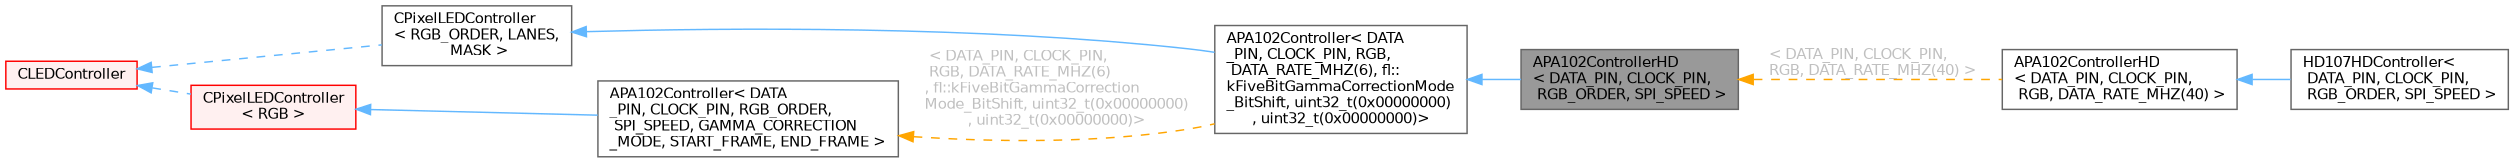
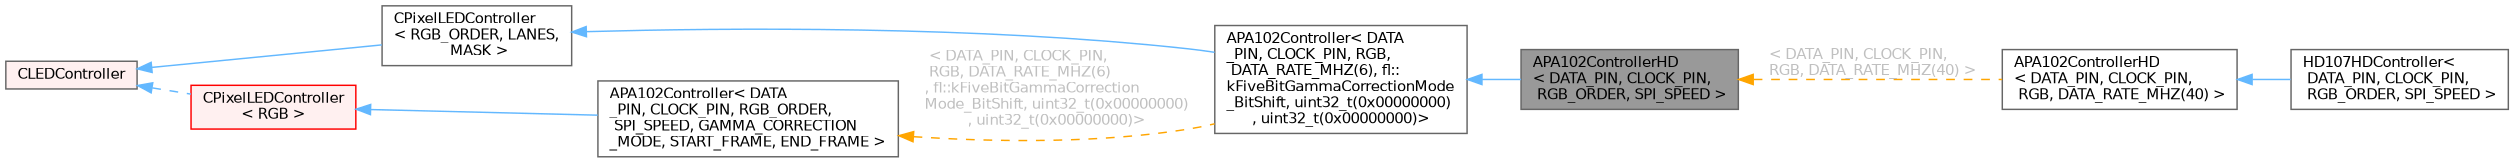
edge "CPixelLEDController < RGB_ORDER, LANES, MASK >" -> "CLEDController": style dashed -> solid
node "CLEDController": color red -> gray40
